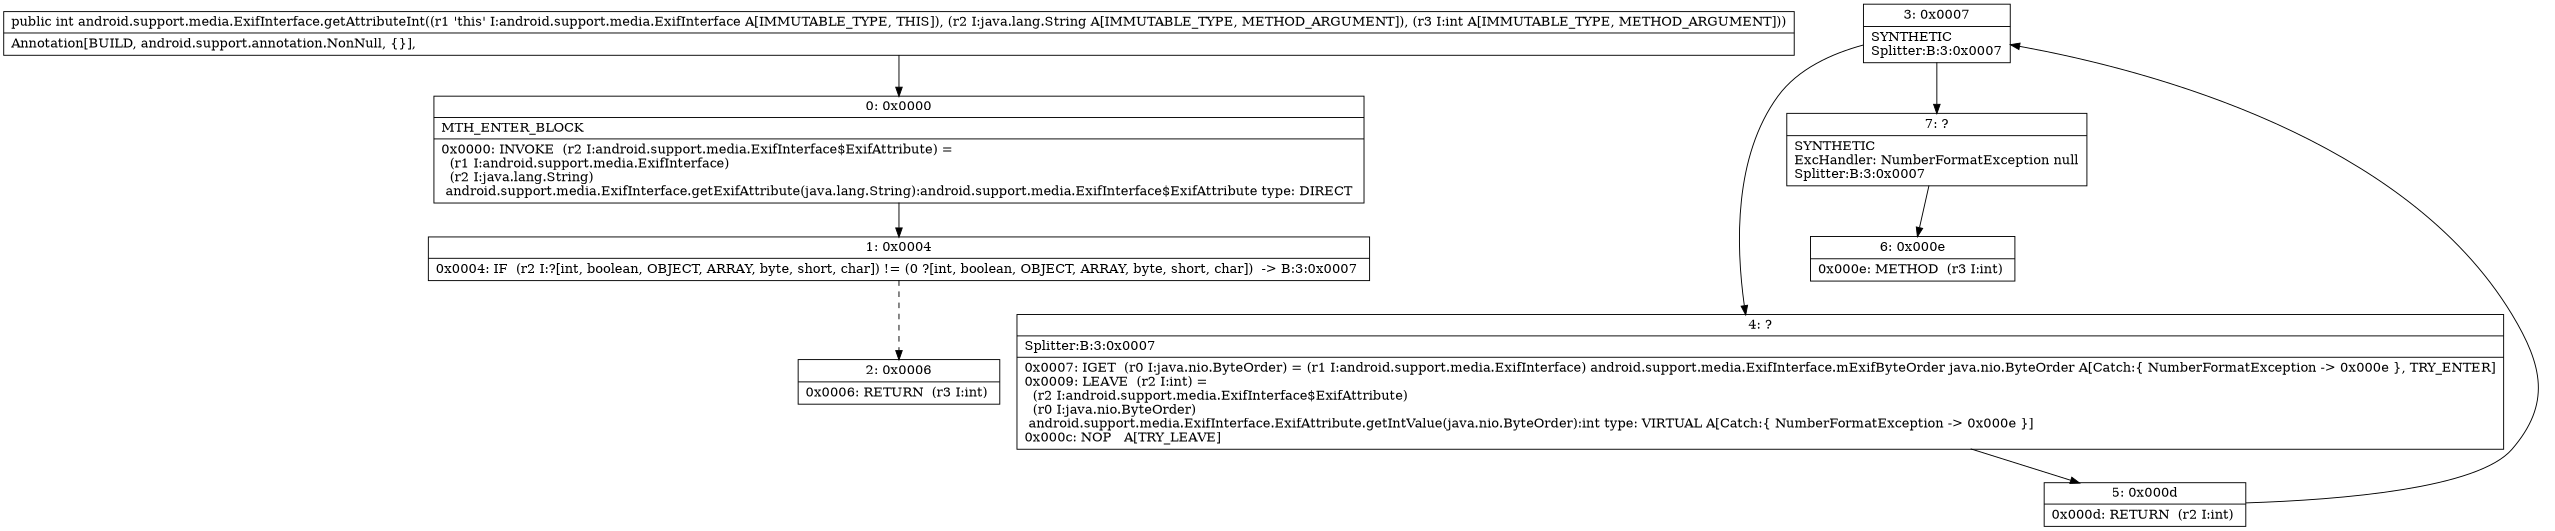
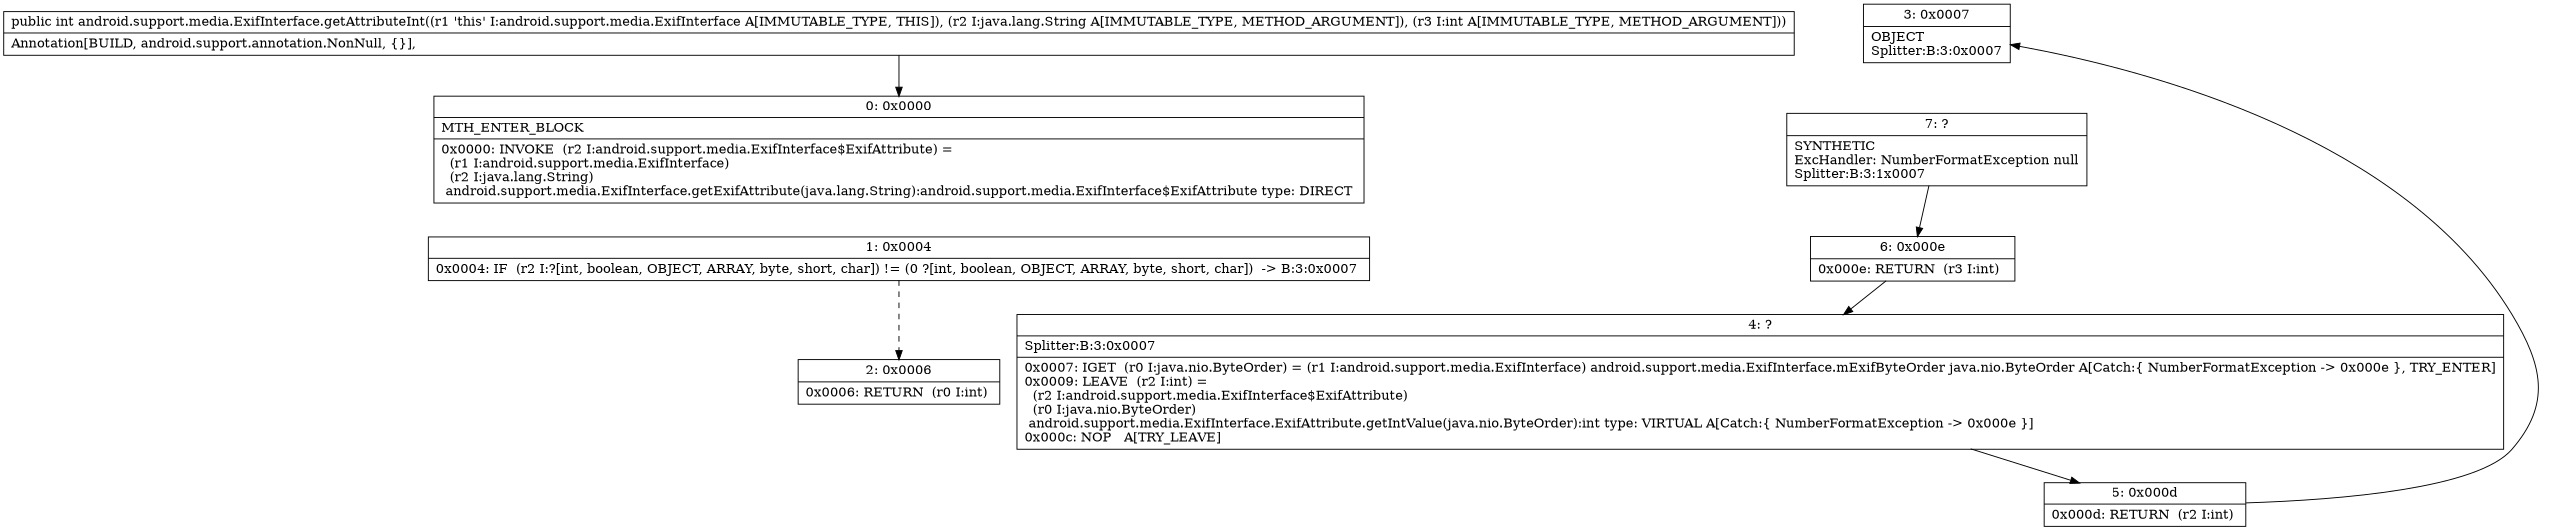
node "3: 0x0007": text "SYNTHETIC" -> "OBJECT"
edge "3: 0x0007" -> "7: ?": removed
edge "3: 0x0007" -> "4: ?": now "6: 0x000e" -> "4: ?"
node "7: ?": text "Splitter:B:3:0x0007" -> "Splitter:B:3:1x0007"
edge "0: 0x0000" -> "1: 0x0004": removed
node "6: 0x000e": text "0x000e: METHOD  (r3 I:int)" -> "0x000e: RETURN  (r3 I:int)"
node "2: 0x0006": text "0x0006: RETURN  (r3 I:int)" -> "0x0006: RETURN  (r0 I:int)"
